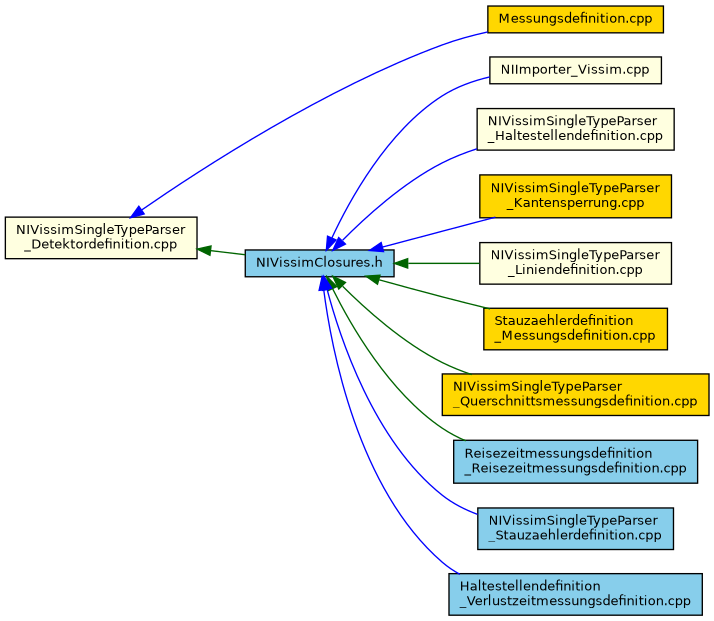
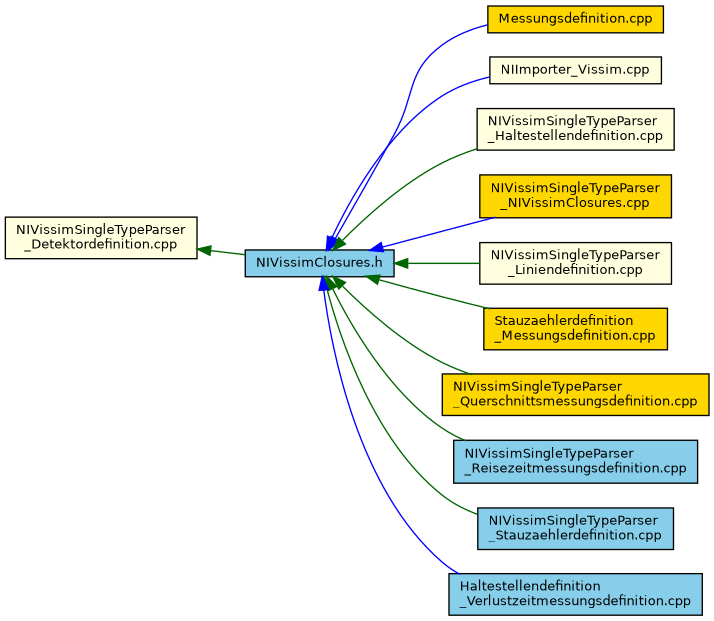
edge "Messungsdefinition.cpp" -> "NIVissimSingleTypeParser _Detektordefinition.cpp": now "Messungsdefinition.cpp" -> "NIVissimClosures.h"
edge "NIVissimSingleTypeParser _Haltestellendefinition.cpp" -> "NIVissimClosures.h": color blue -> darkgreen
node "NIVissimSingleTypeParser _Kantensperrung.cpp": label "NIVissimSingleTypeParser _Kantensperrung.cpp" -> "NIVissimSingleTypeParser _NIVissimClosures.cpp"
edge "NIVissimSingleTypeParser _Stauzaehlerdefinition.cpp" -> "NIVissimClosures.h": color blue -> darkgreen
node "Reisezeitmessungsdefinition _Reisezeitmessungsdefinition.cpp": label "Reisezeitmessungsdefinition _Reisezeitmessungsdefinition.cpp" -> "NIVissimSingleTypeParser _Reisezeitmessungsdefinition.cpp"
